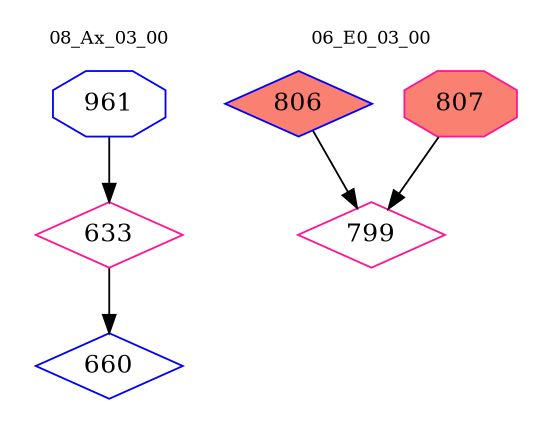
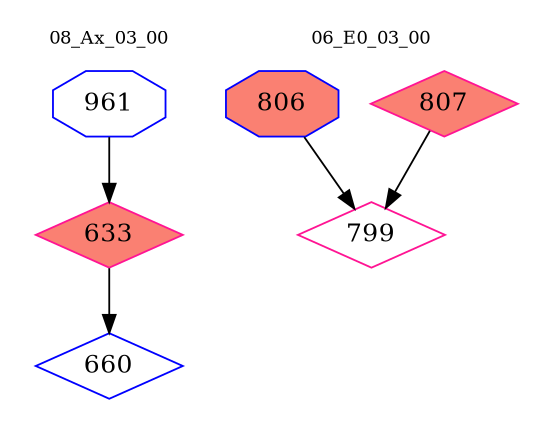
node "806": shape diamond -> octagon
node "807": shape octagon -> diamond
node "633": fillcolor white -> salmon
